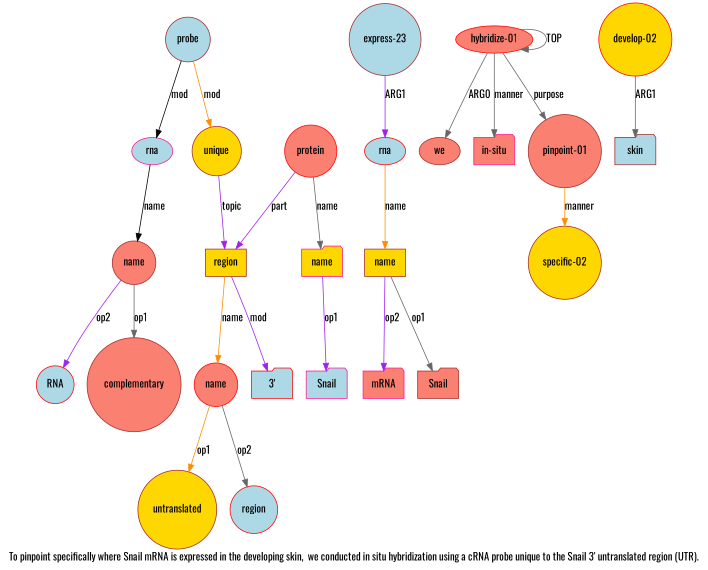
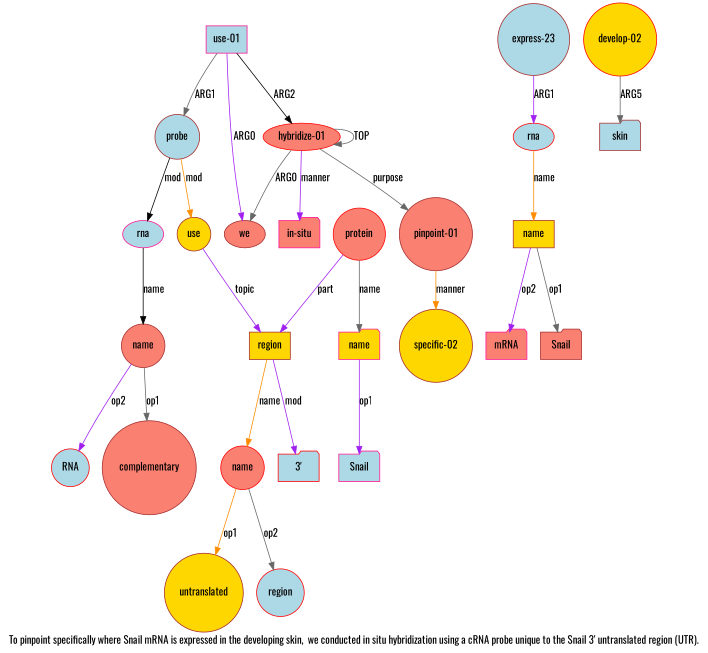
node "use-01": added
edge "hybridize-01" -> "in-situ": color gray40 -> purple
edge "develop-02" -> "skin": label "ARG1" -> "ARG5"
node "unique": label "unique" -> "use"
